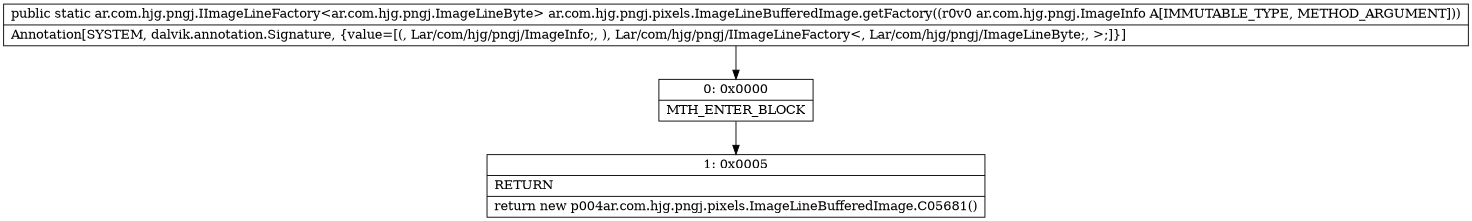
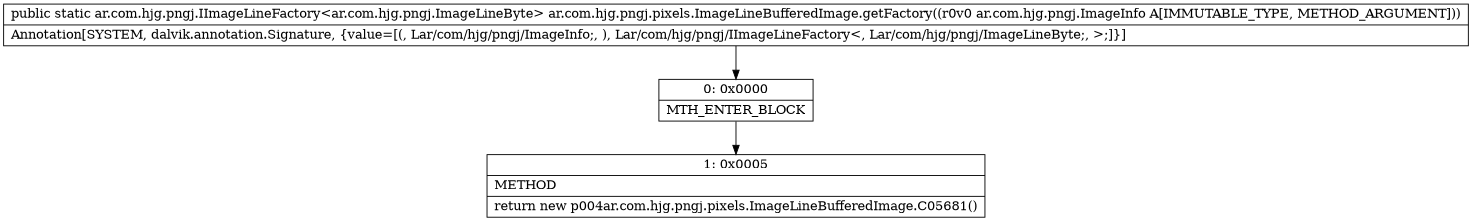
node "1: 0x0005": text "RETURN" -> "METHOD"
